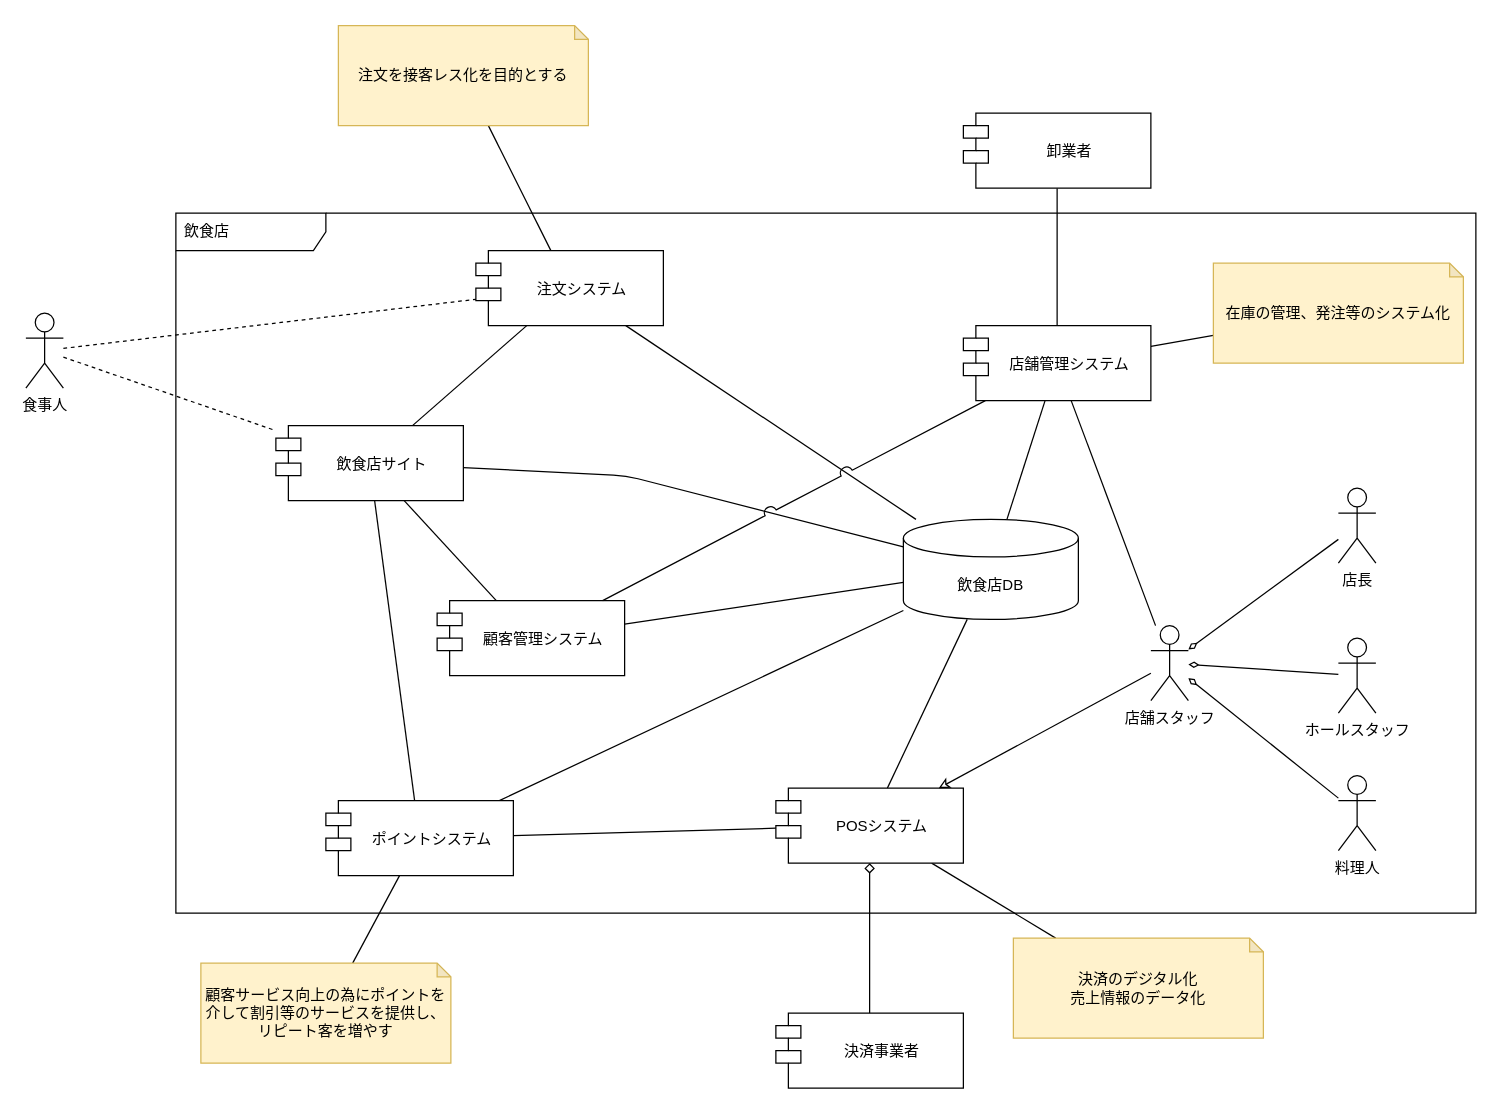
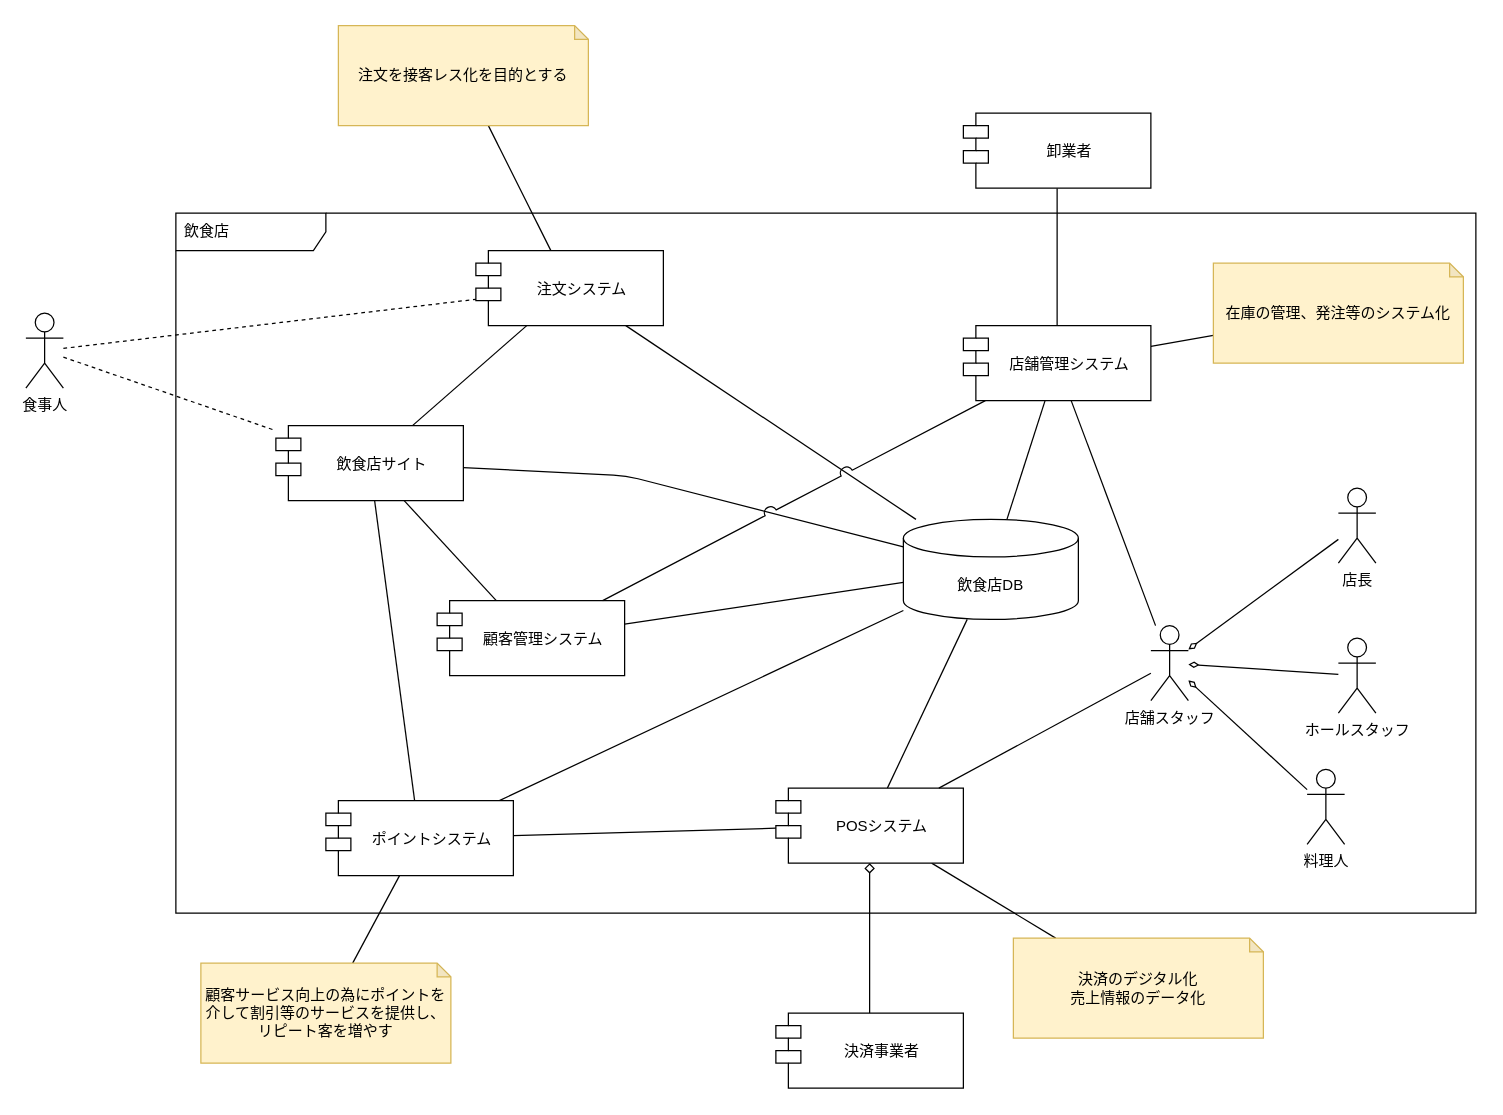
edge "店舗スタッフ" -> "POSシステム": arrowhead classic -> none
node "料理人": moved (1357, 813) -> (1326, 807)
